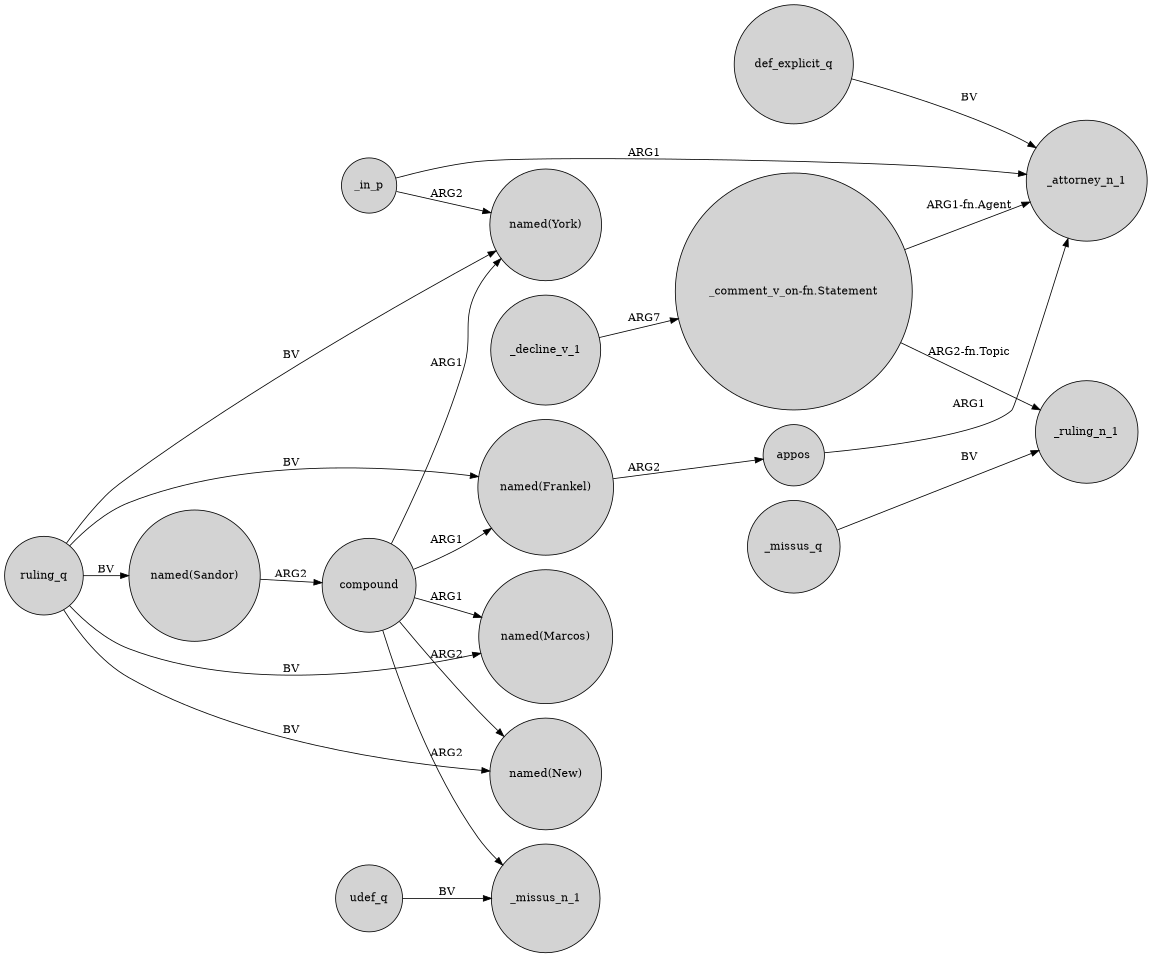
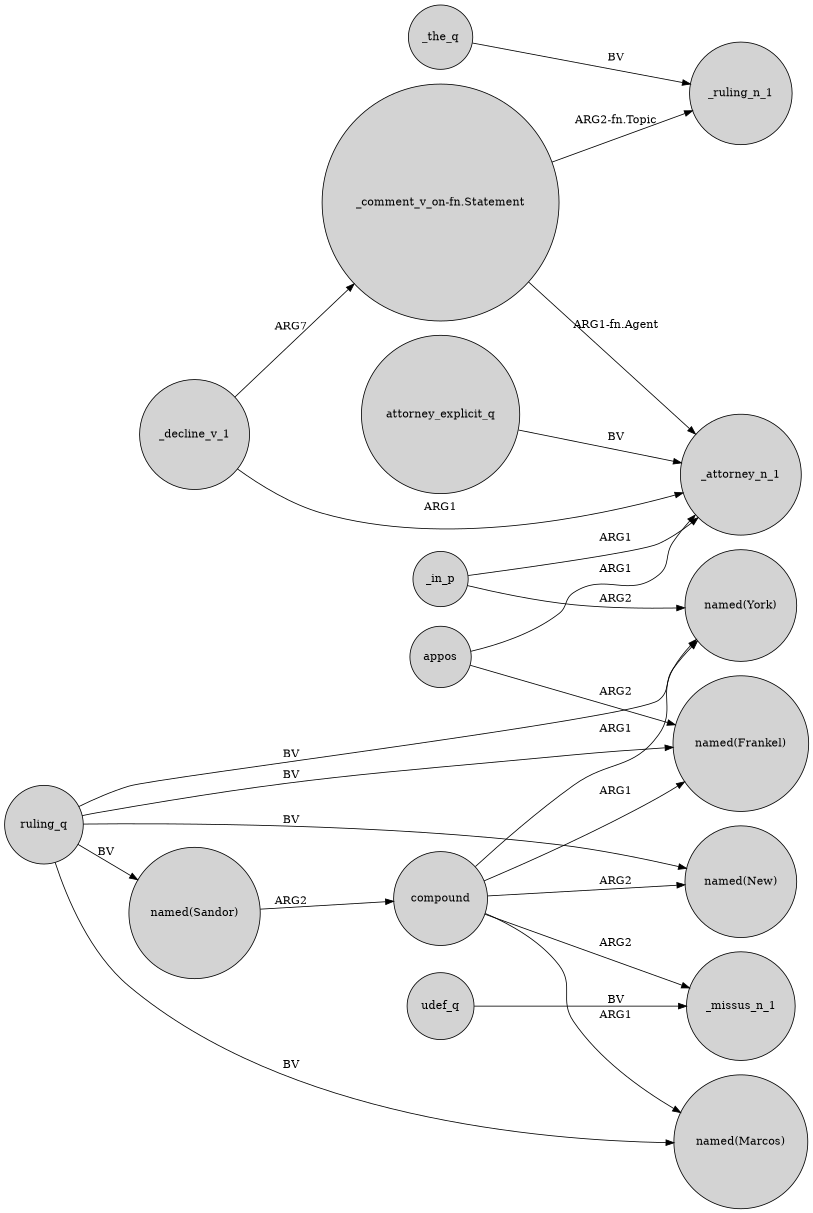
node "def_explicit_q": label "def_explicit_q" -> "attorney_explicit_q"
edge "named(Frankel)" -> "appos": reversed
edge "_decline_v_1" -> "_attorney_n_1": added, label "ARG1"
node "_missus_q": label "_missus_q" -> "_the_q"
